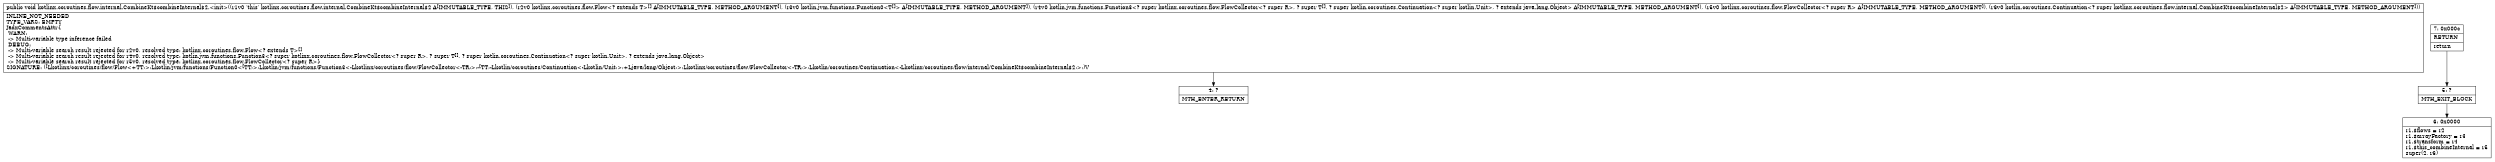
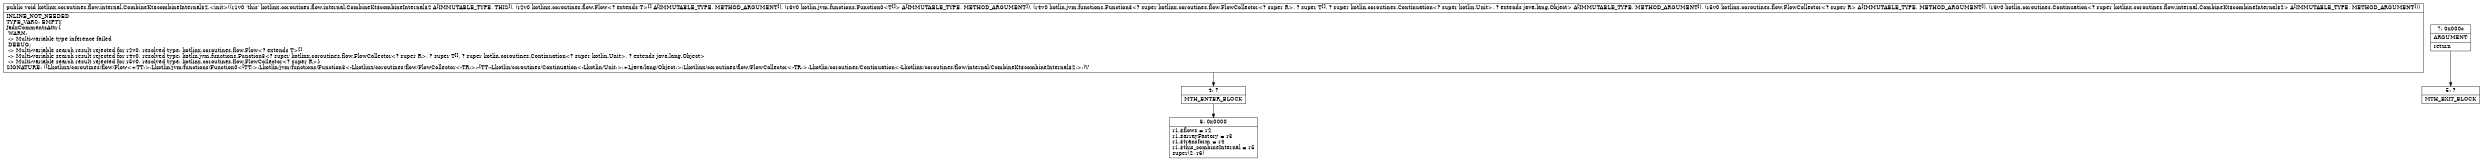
node "7: 0x000c": text "RETURN" -> "ARGUMENT"
node "4: ?": text "MTH_ENTER_RETURN" -> "MTH_ENTER_BLOCK"
edge "5: ?" -> "6: 0x0000": now "4: ?" -> "6: 0x0000"
